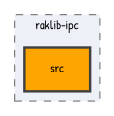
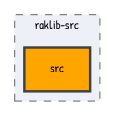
cluster "raklib-ipc": label "raklib-ipc" -> "raklib-src"
